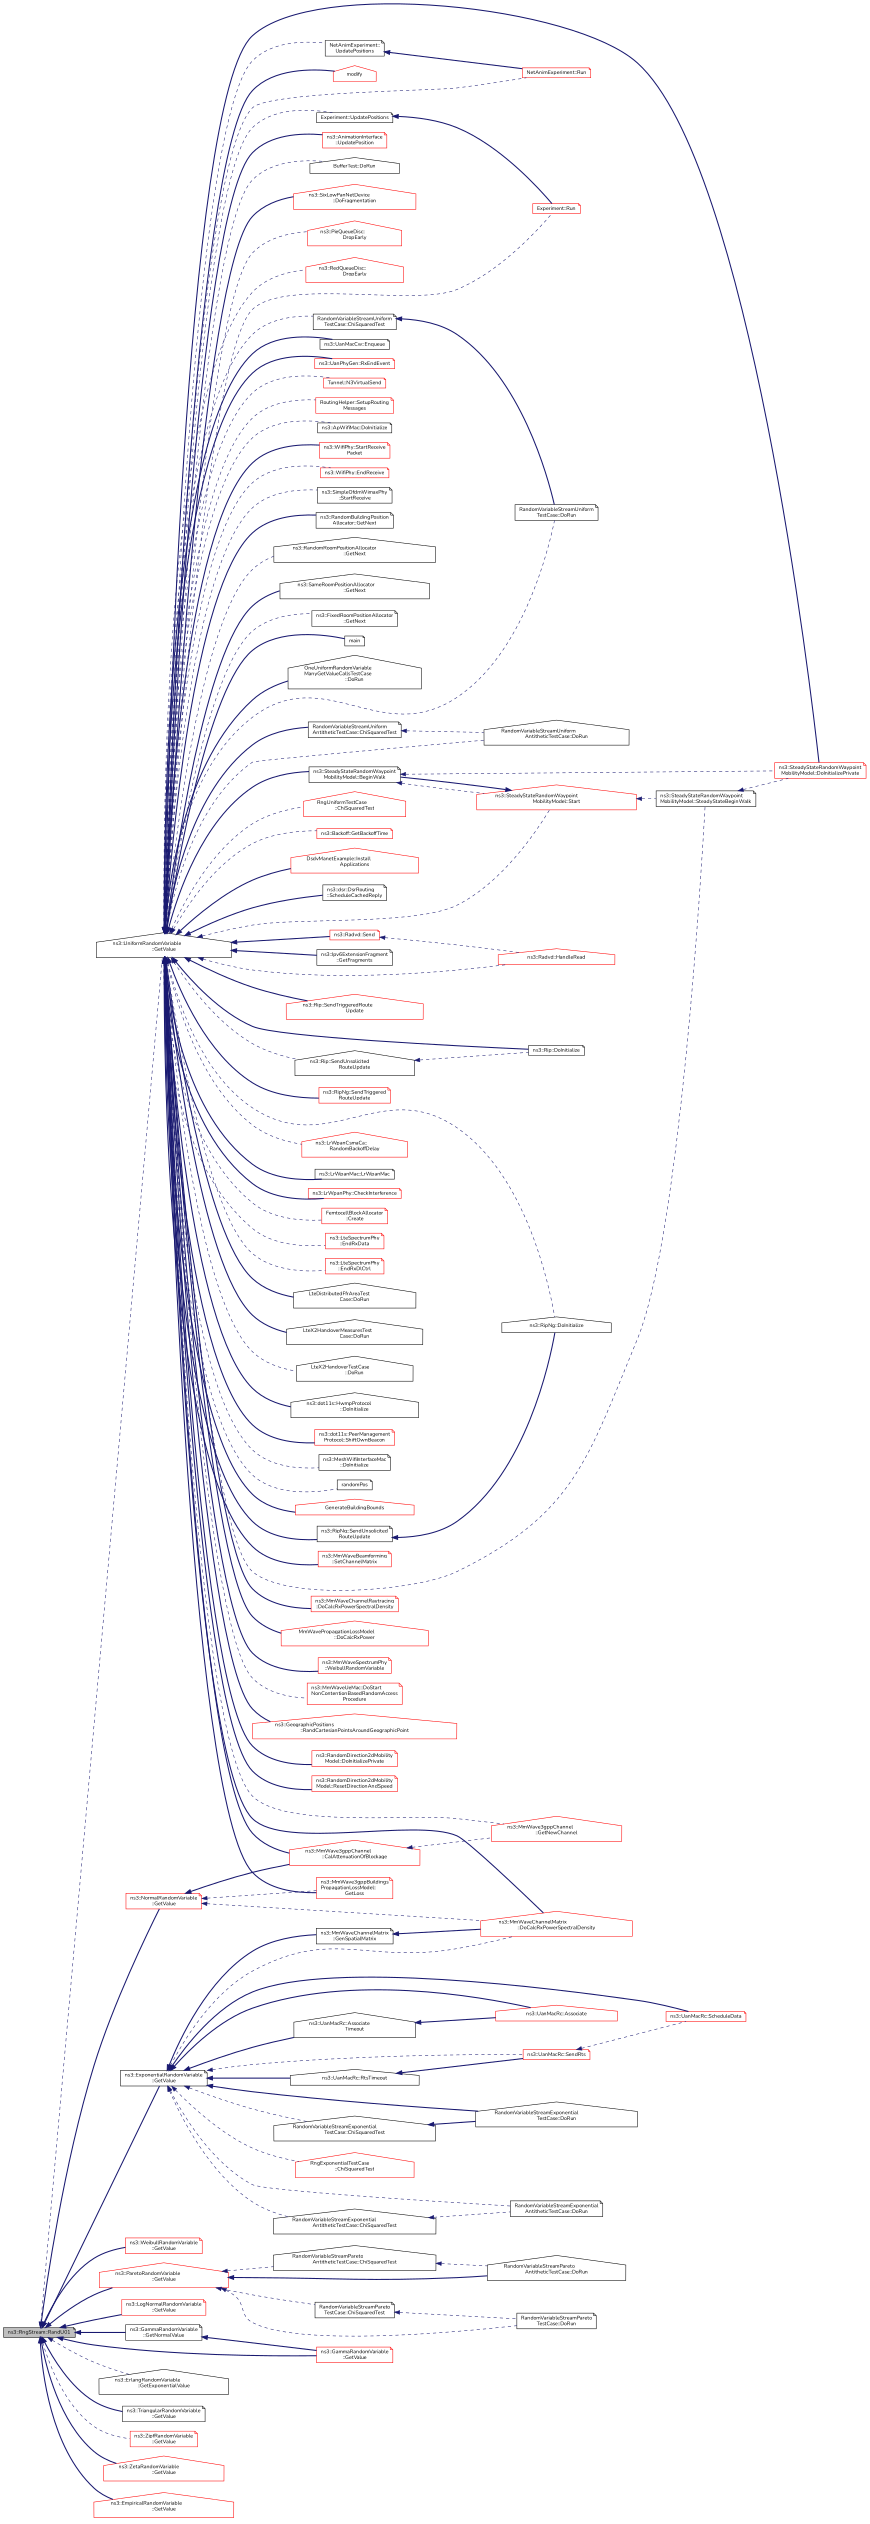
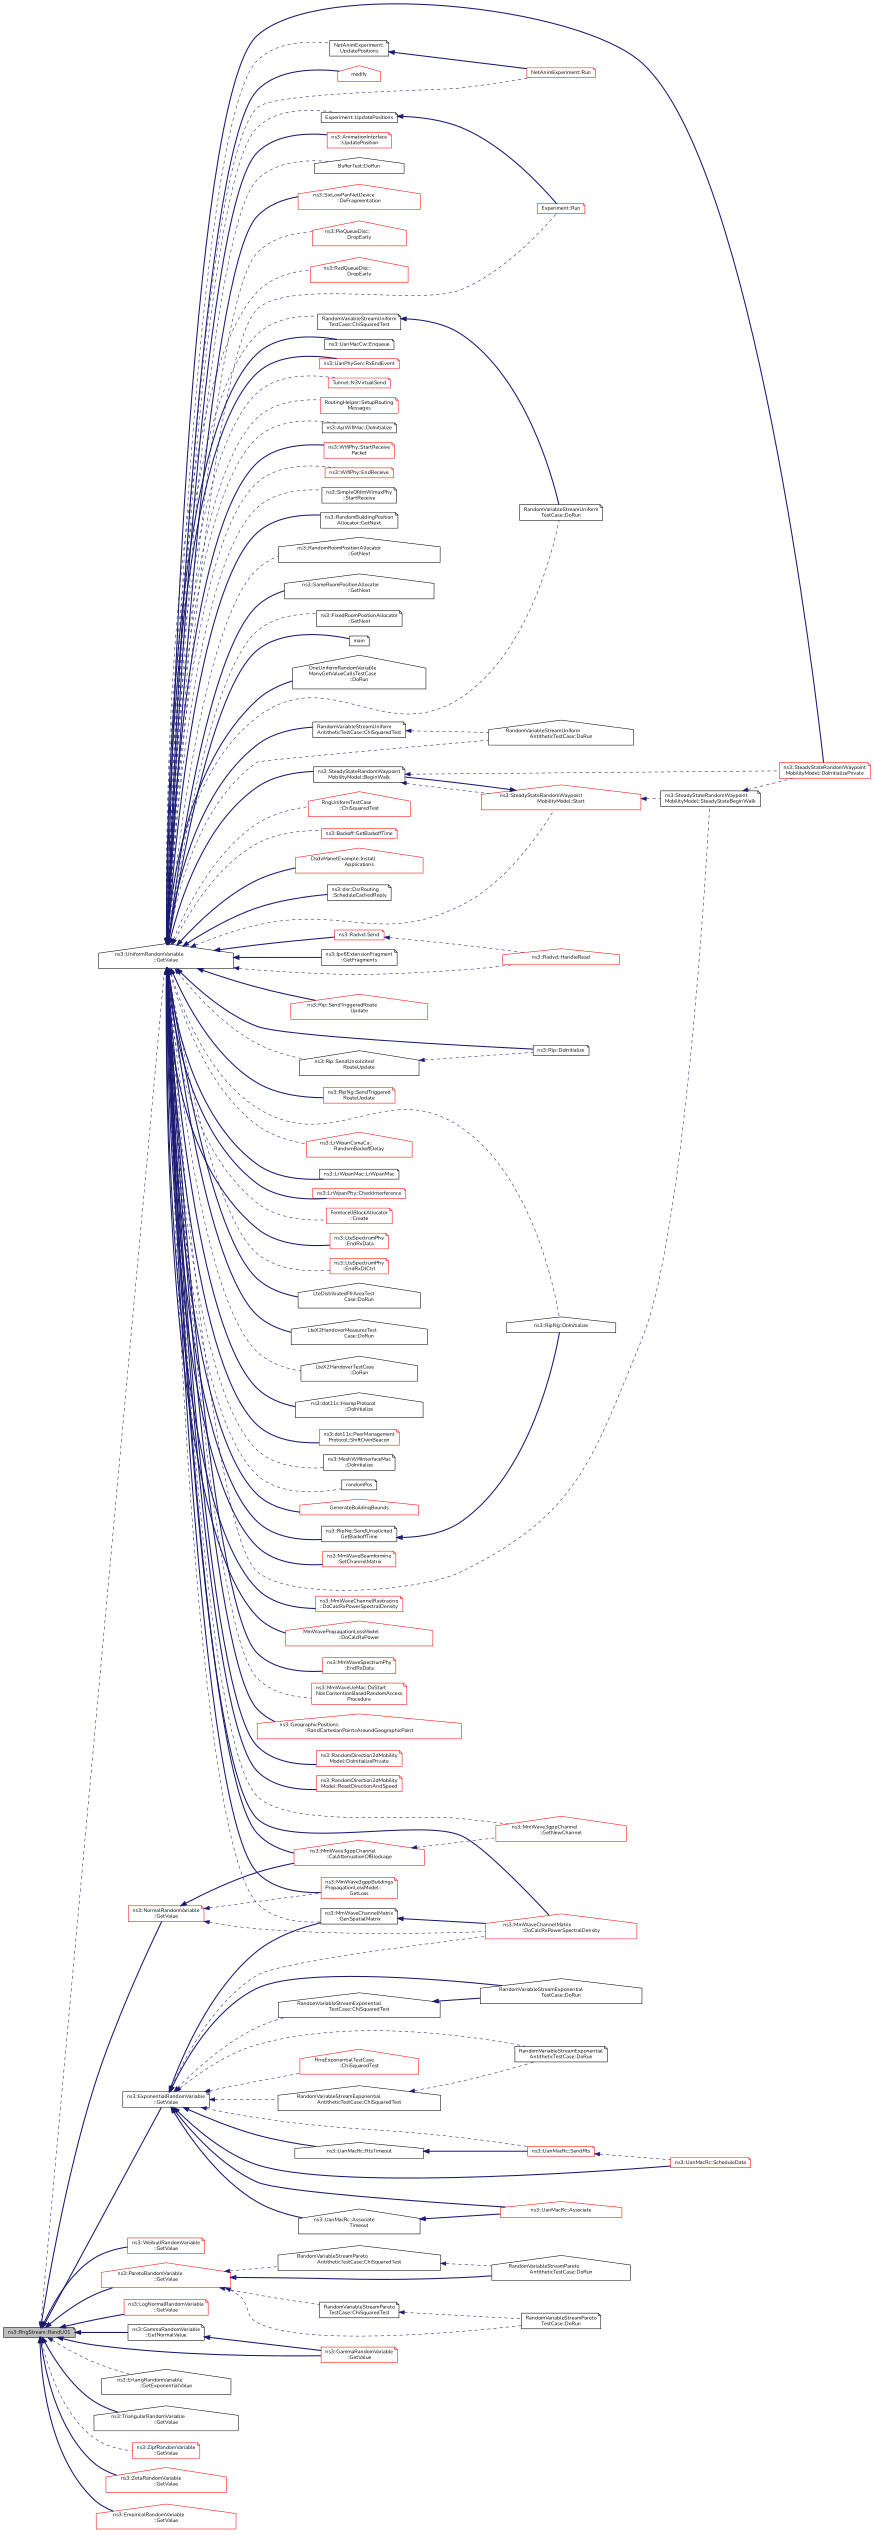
edge "ns3::LteSpectrumPhy ::EndRxData" -> "ns3::UniformRandomVariable ::GetValue": style dashed -> bold
node "ns3::RipNg::SendUnsolicited RouteUpdate": label "ns3::RipNg::SendUnsolicited RouteUpdate" -> "ns3::RipNg::SendUnsolicited GetBackoffTime"
edge "ns3::MmWaveChannelMatrix ::GenSpatialMatrix" -> "ns3::UniformRandomVariable ::GetValue": added
node "ns3::MmWaveSpectrumPhy ::WeibullRandomVariable": label "ns3::MmWaveSpectrumPhy ::WeibullRandomVariable" -> "ns3::MmWaveSpectrumPhy ::EndRxData"
node "ns3::TriangularRandomVariable ::GetValue": shape note -> house
